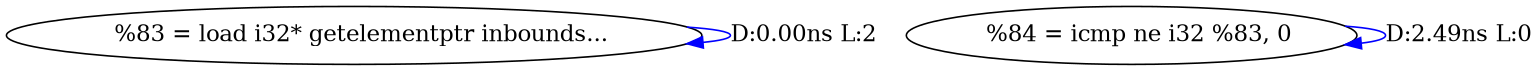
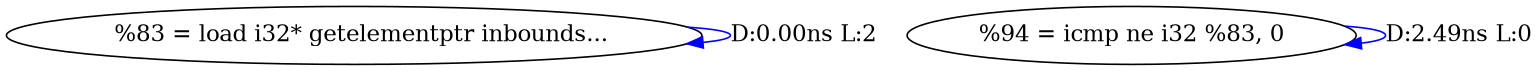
node "%84 = icmp ne i32 %83, 0": label "%84 = icmp ne i32 %83, 0" -> "%94 = icmp ne i32 %83, 0"
